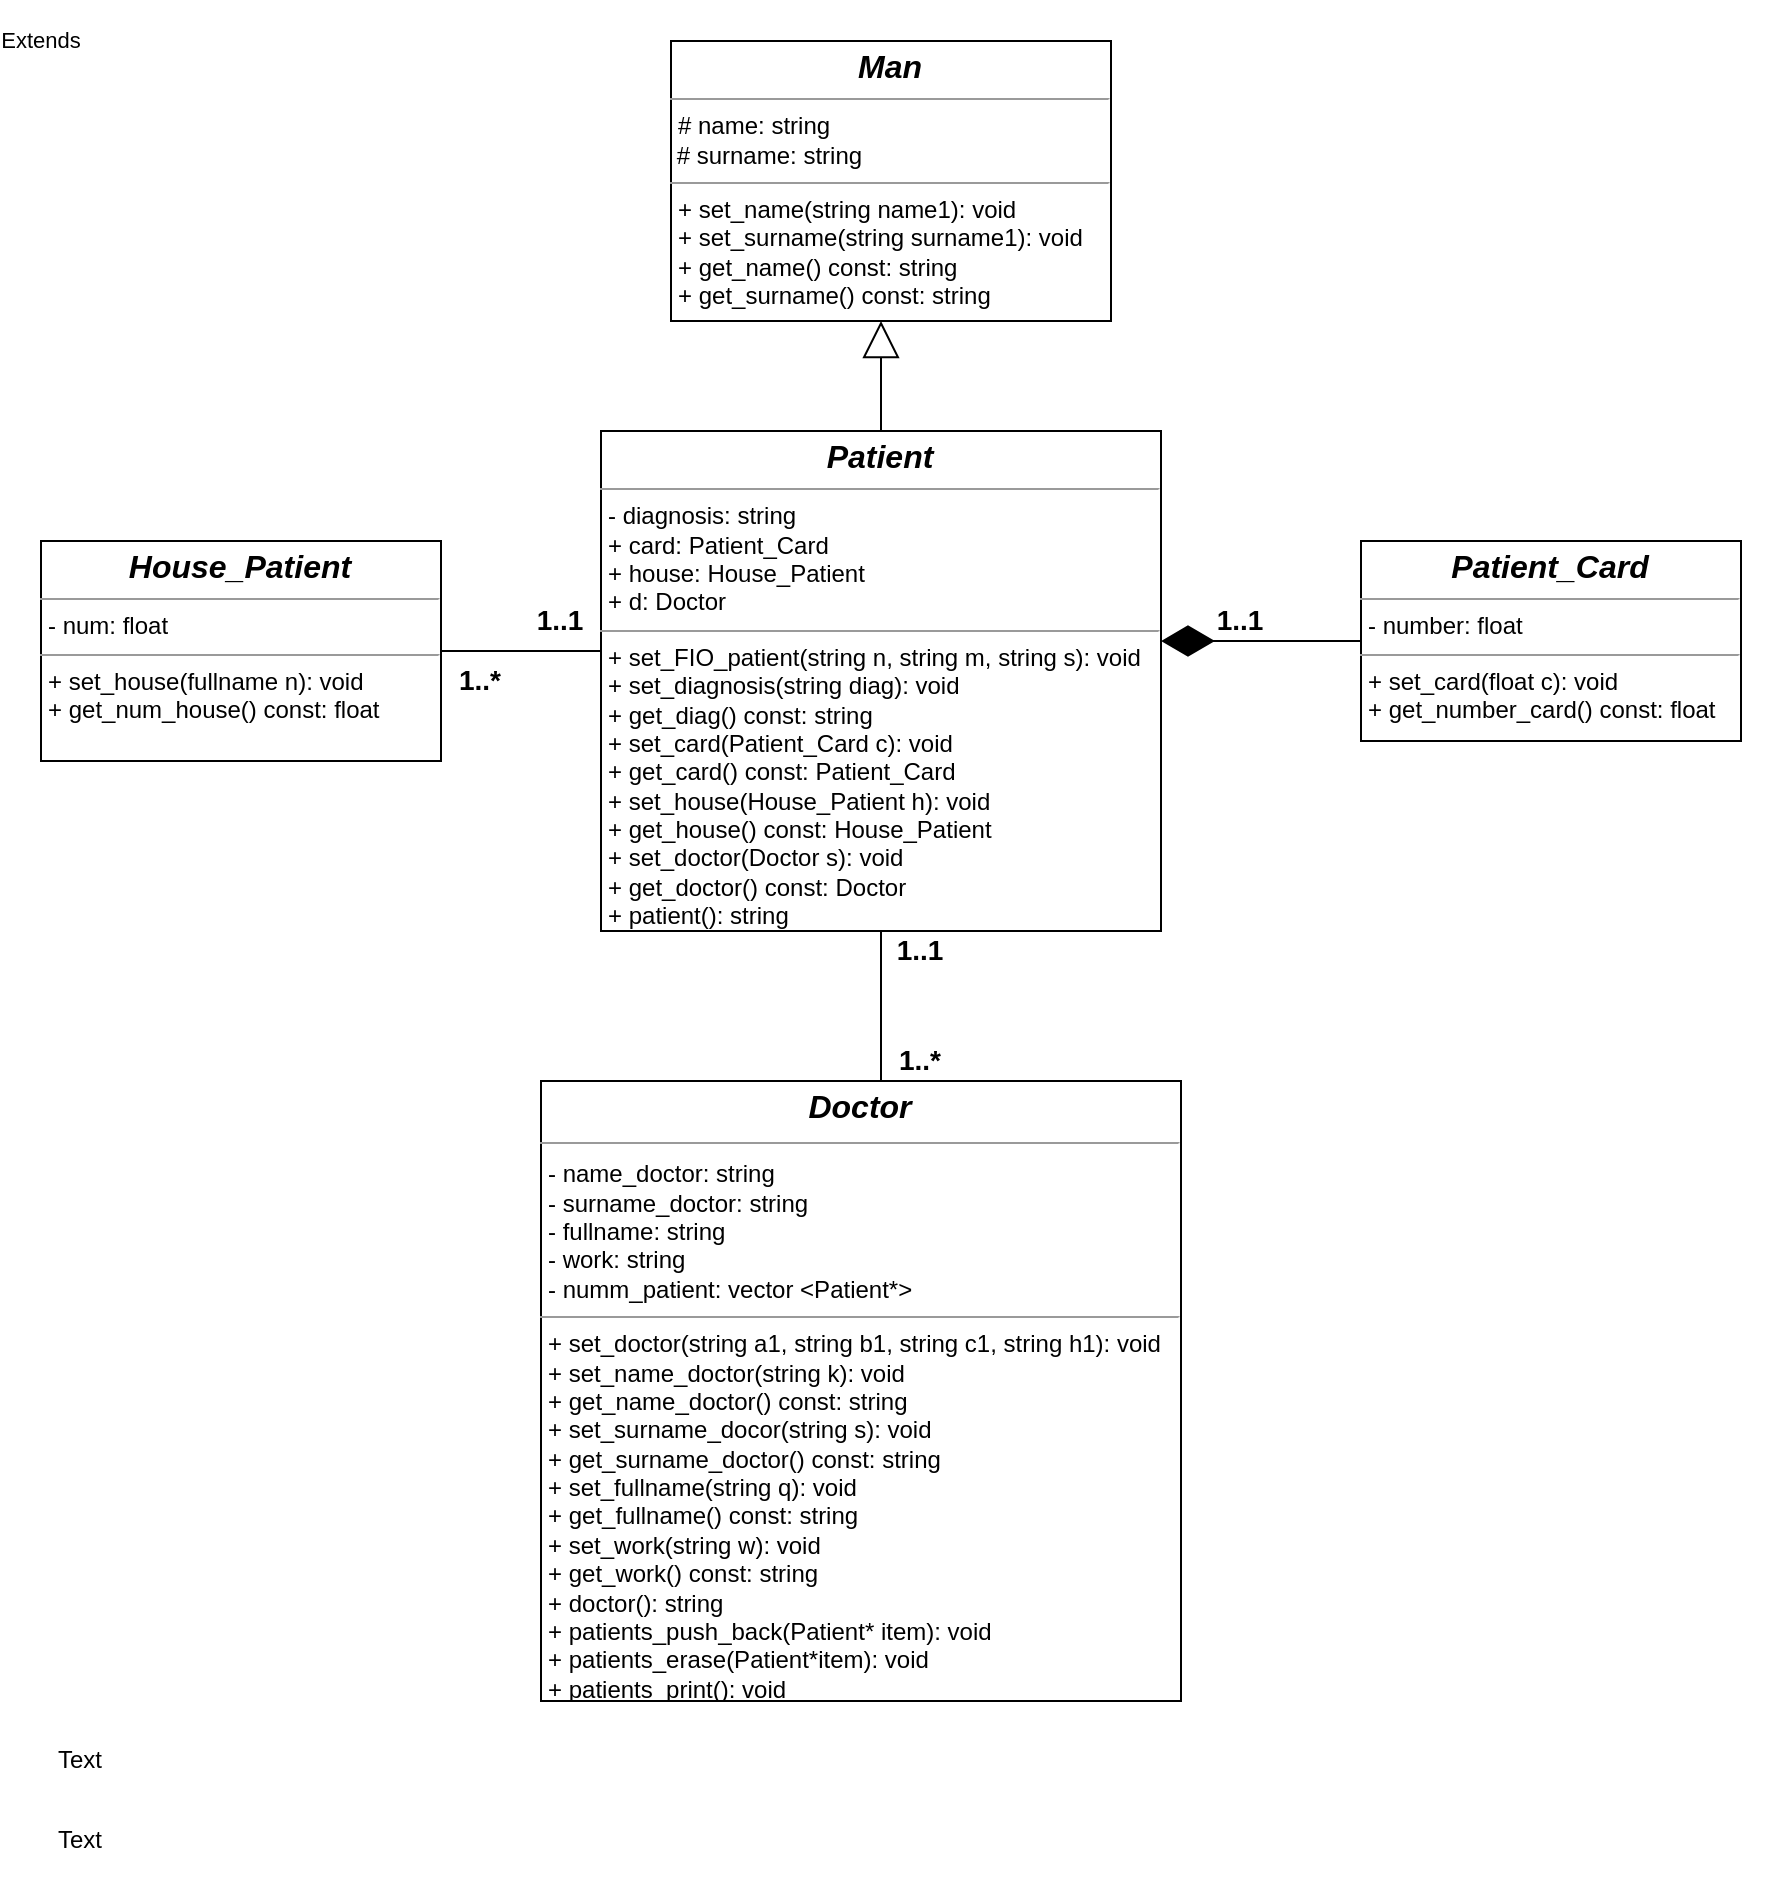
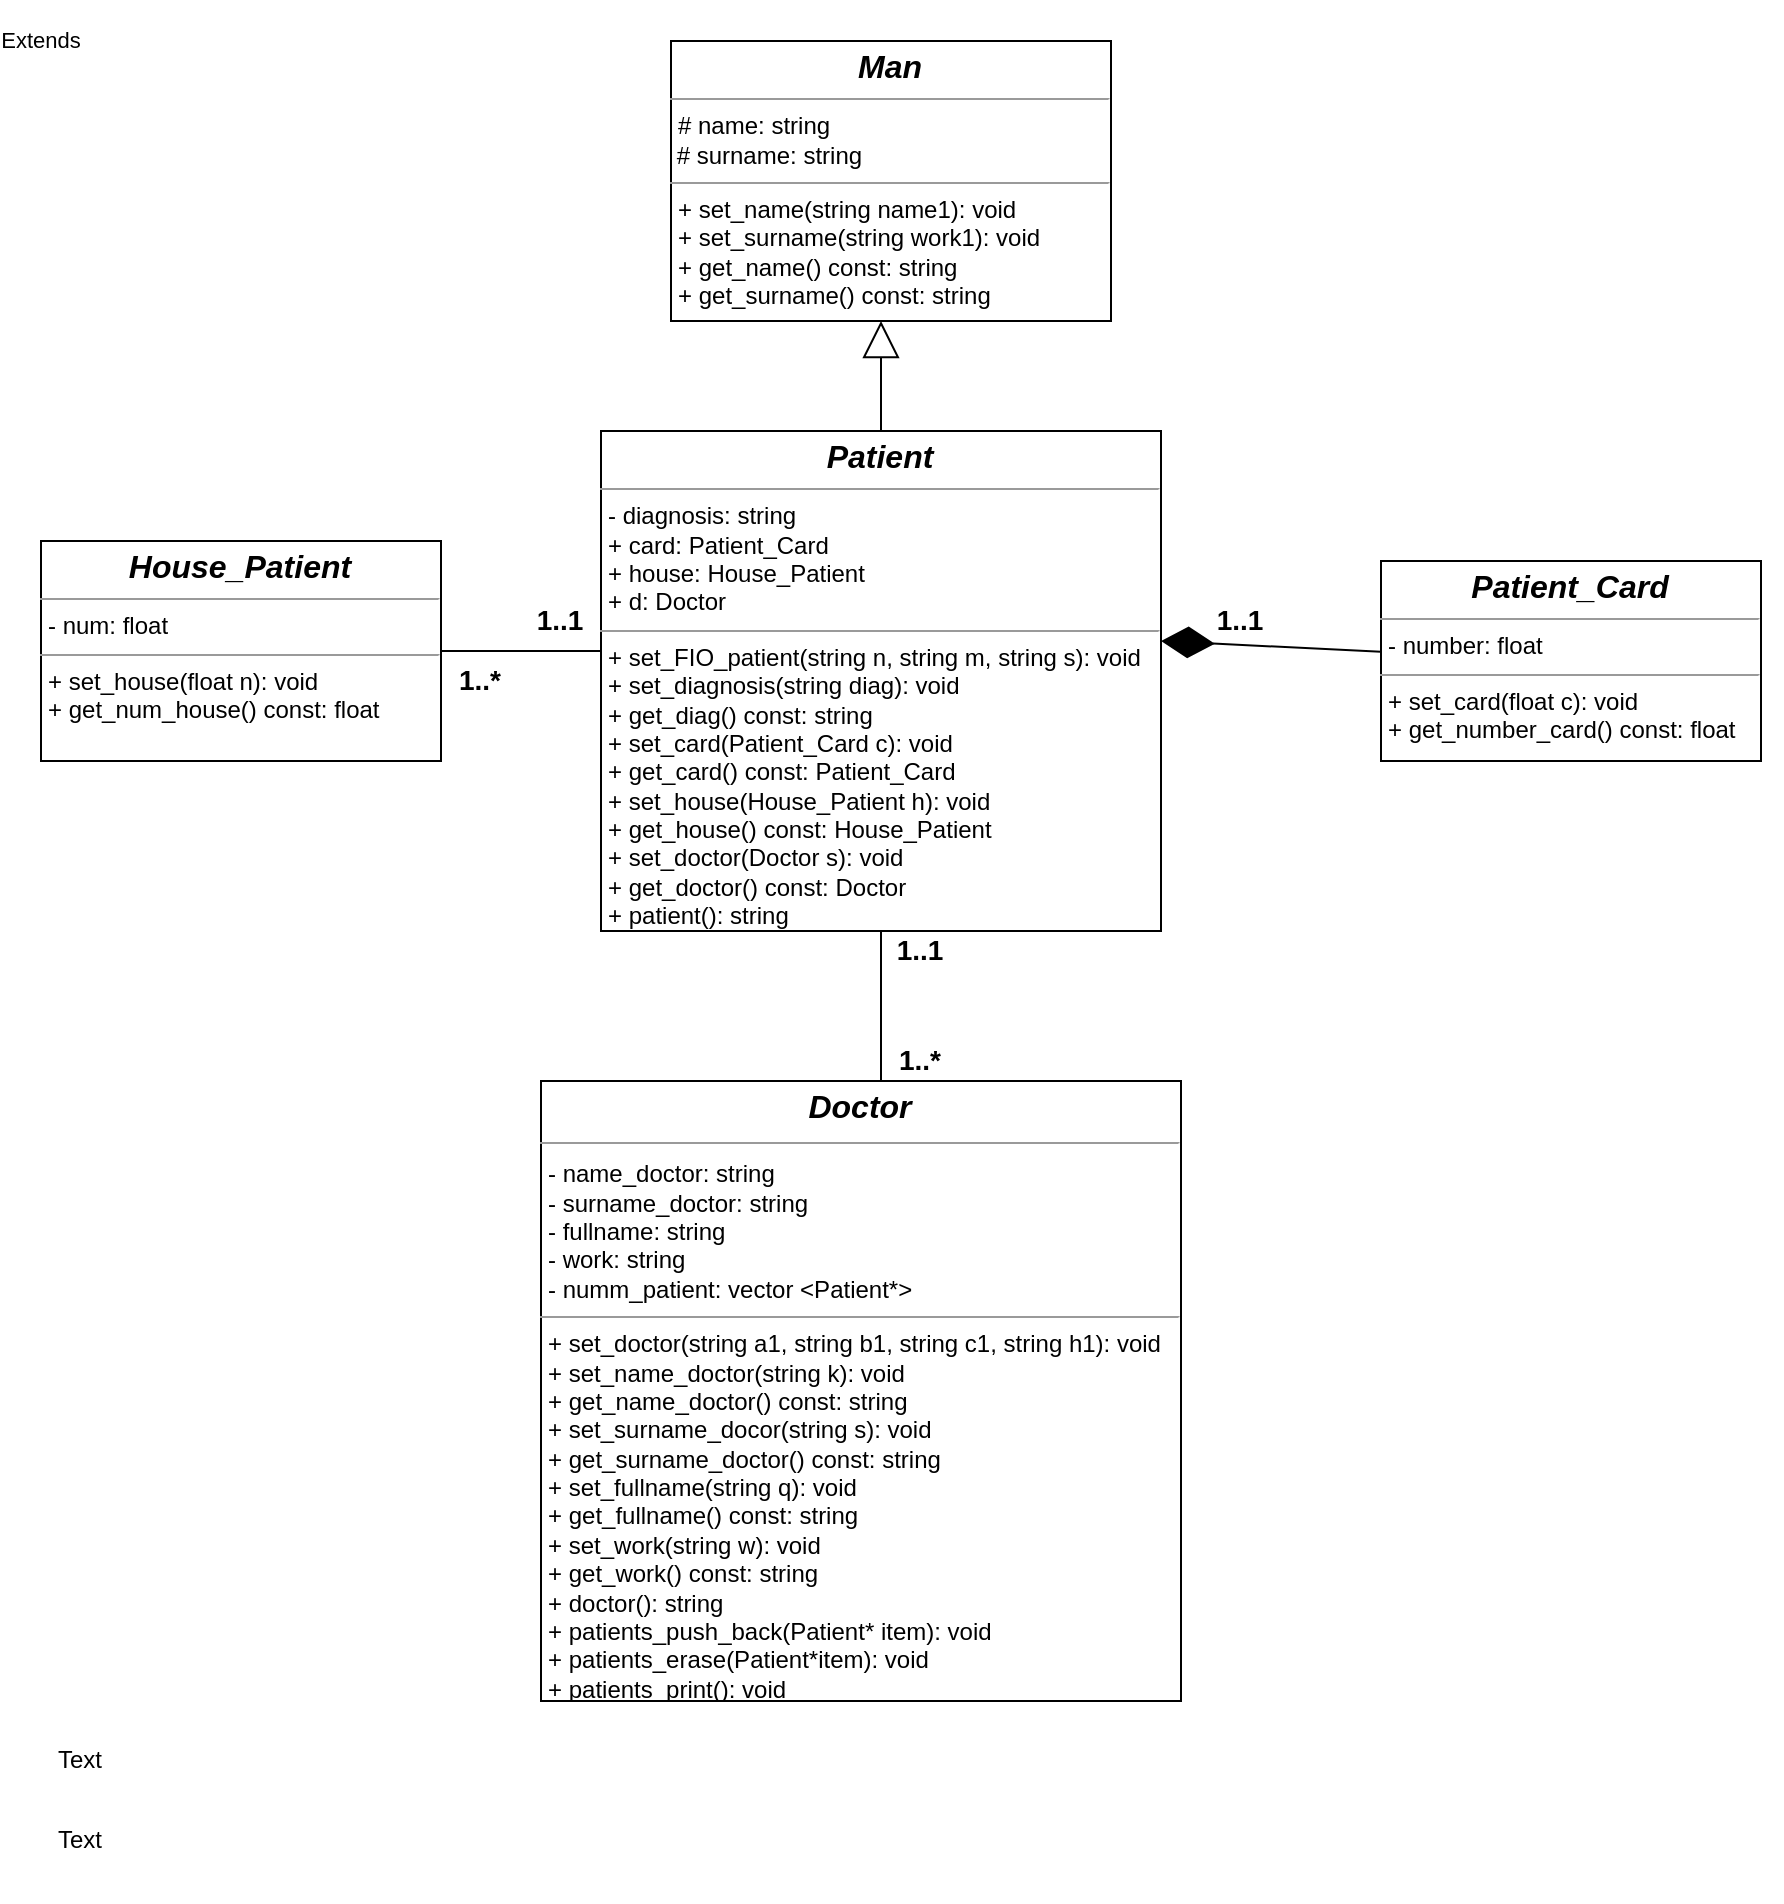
node "Man # name: string # surname: string + set_name(string name1): void + set_surname(string surname1): void + get_name() const: string + get_surname() const: string": label "Man # name: string # surname: string + set_name(string name1): void + set_surname(string surname1): void + get_name() const: string + get_surname() const: string" -> "Man # name: string # surname: string + set_name(string name1): void + set_surname(string work1): void + get_name() const: string + get_surname() const: string"
node "House_Patient - num: float + set_house(fullname n): void + get_num_house() const: float": label "House_Patient - num: float + set_house(fullname n): void + get_num_house() const: float" -> "House_Patient - num: float + set_house(float n): void + get_num_house() const: float"
node "Patient_Card - number: float + set_card(float c): void + get_number_card() const: float": moved (1551, 641) -> (1571, 661)
